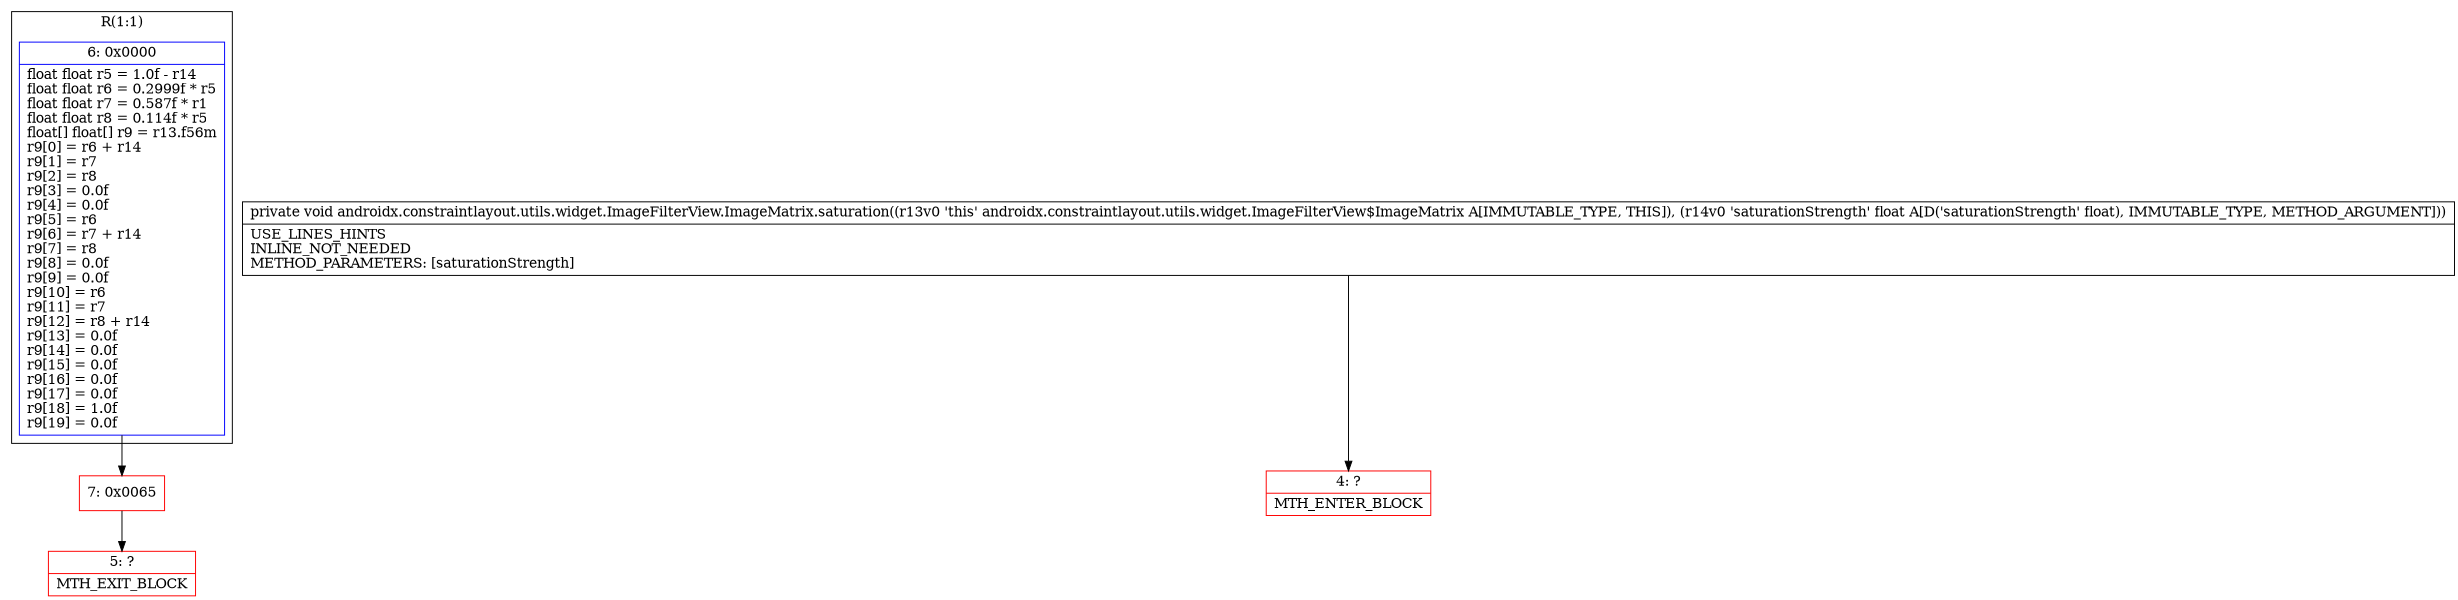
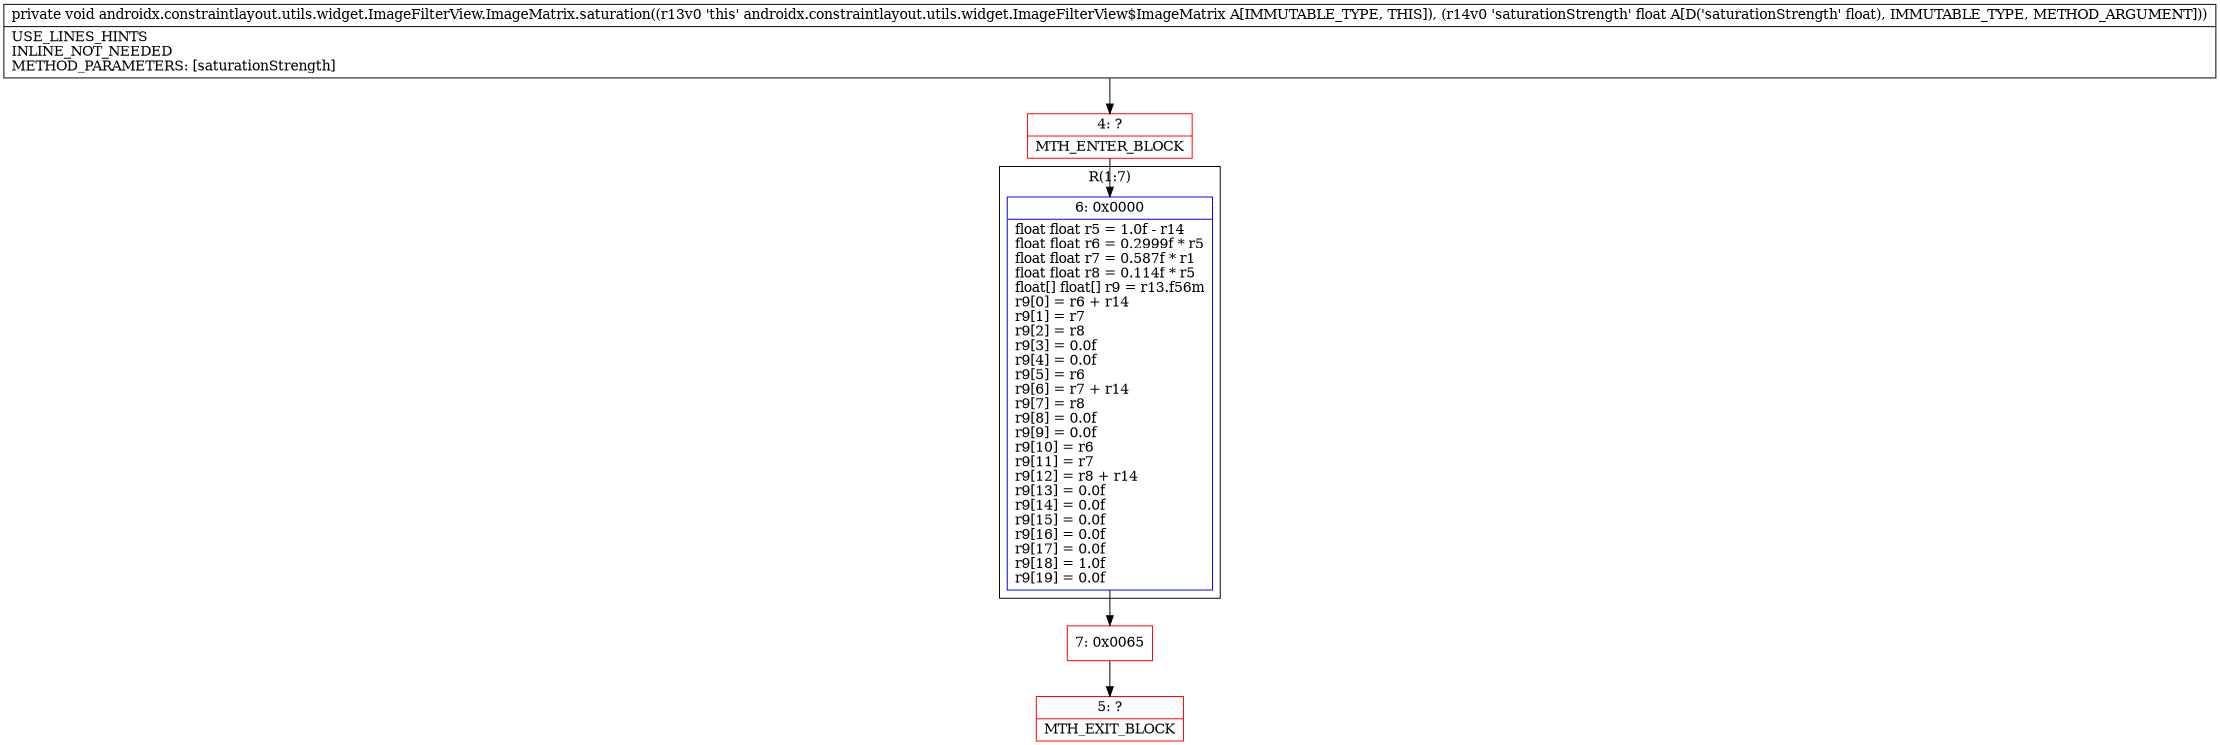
cluster "R(1:1)": label "R(1:1)" -> "R(1:7)"
edge "4: ?" -> "6: 0x0000": added
